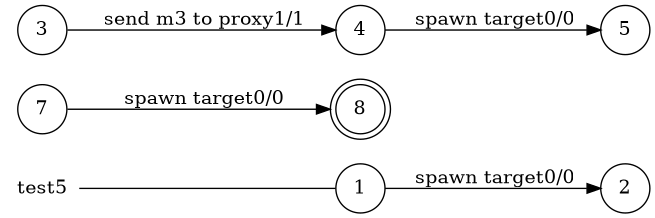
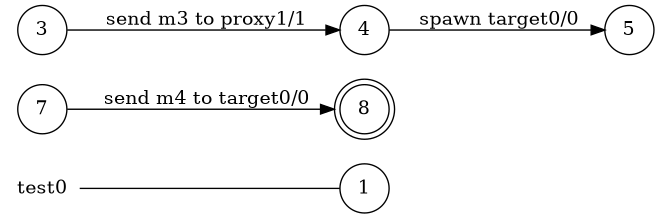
edge "7" -> "8": label "spawn target0/0" -> "send m4 to target0/0"
node "test5": label "test5" -> "test0"
node "2": removed
